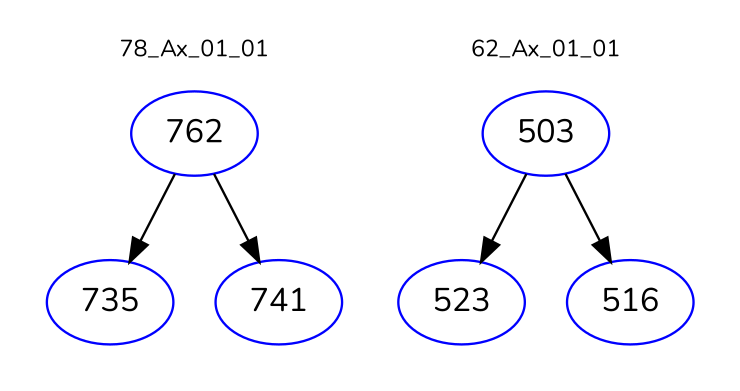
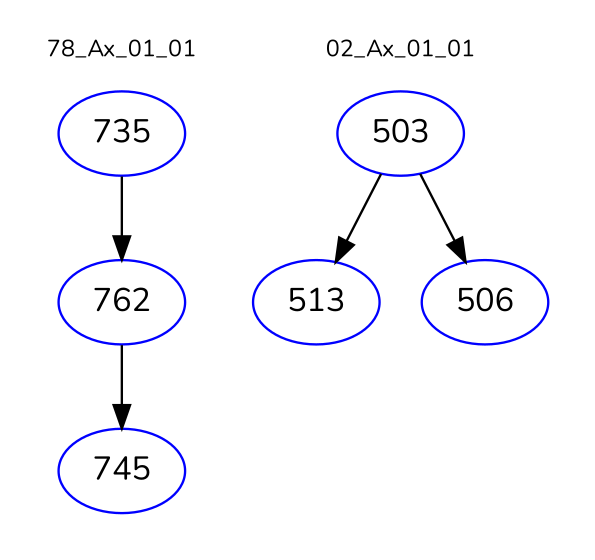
cluster "62_Ax_01_01": label "62_Ax_01_01" -> "02_Ax_01_01"
edge "762" -> "735": reversed
node "741": label "741" -> "745"
node "523": label "523" -> "513"
node "516": label "516" -> "506"
